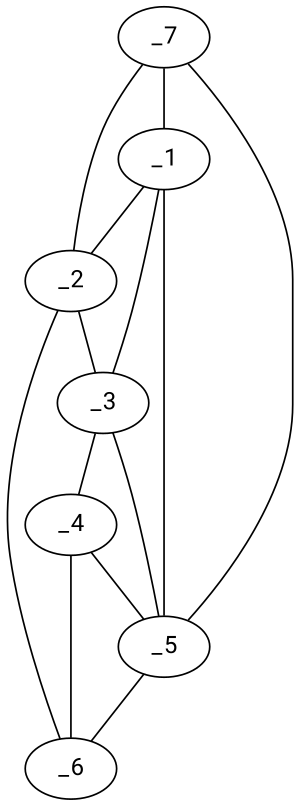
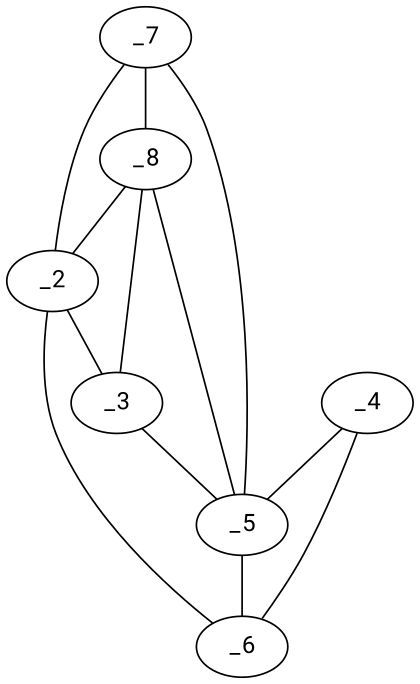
node "_1": label "_1" -> "_8"
edge "_3" -- "_4": removed
